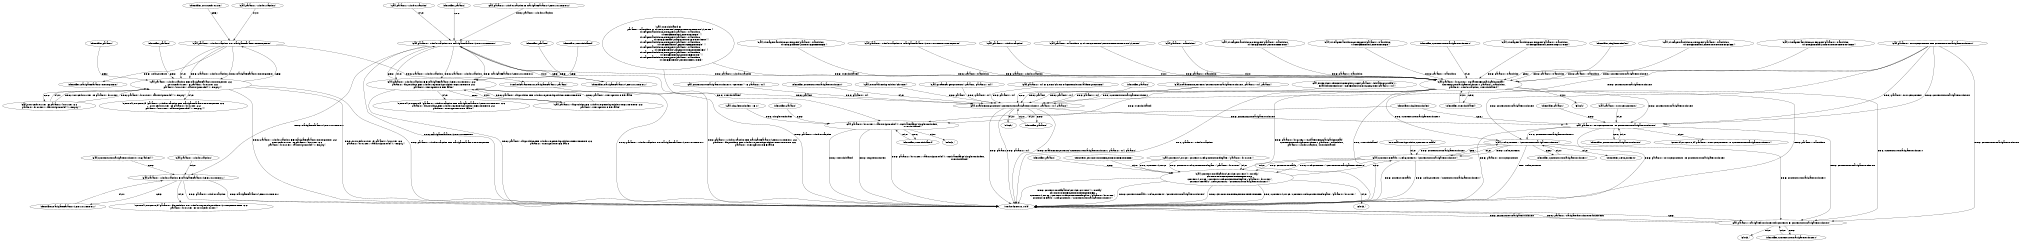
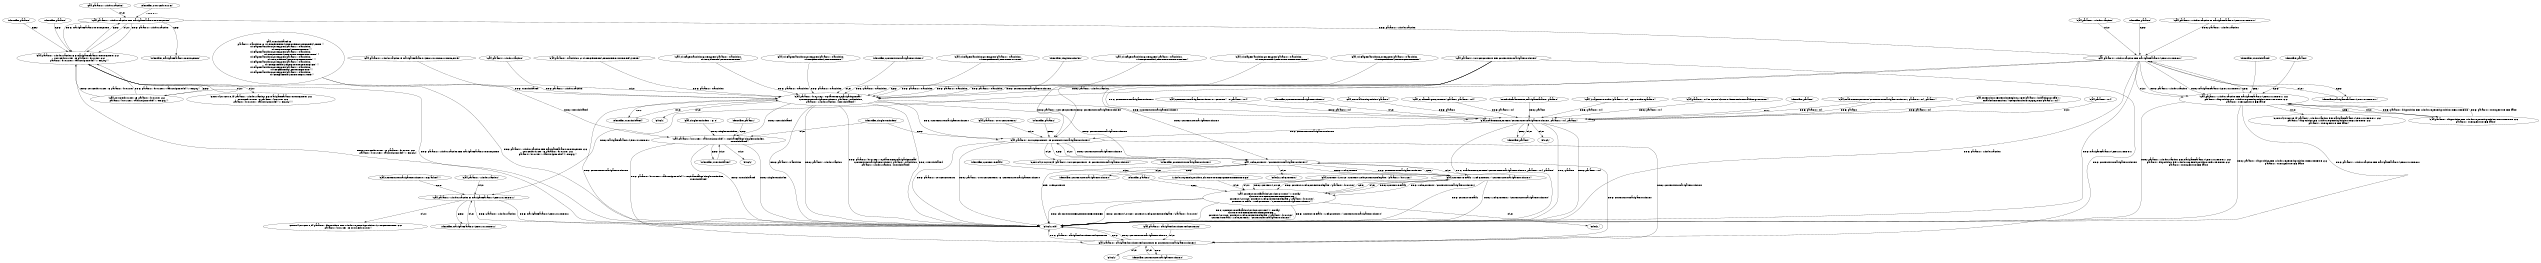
edge "(Identifier,source_browser)" -> "(Call,params->window_action == NavigateParams::NO_ACTION)": label "CFG: " -> "WINDOW: "
node "(Call,params->transition)": removed
edge "(Call,params->window_action == NavigateParams::NO_ACTION)" -> "(MethodParameterIn,NavigateParams* params)": now "(Call,params->window_action == NavigateParams::NO_ACTION)" -> "(Call,params->window_action == NavigateParams::SHOW_WINDOW)"
edge "(Call,params->window_action == NavigateParams::NO_ACTION)" -> "(Identifier,NavigateParams::NO_ACTION)": label "DDG: WebContents" -> "CFG: "
node "(Call,NormalizeDisposition(chrome))": label "(Call,NormalizeDisposition(chrome))" -> "(Call,NormalizeDisposition(params))"
node "(Call,SwapInPrerender(params->url, &prerender_params))": added
node "(Call,params->url)": added
node "(NormalizeDisposition,content::Details)": label "(NormalizeDisposition,content::Details)" -> "(Identifier,content::Details)"
node "(Identifier,chrome::NOTIFICATION_TAB_ADDED)": label "(Identifier,chrome::NOTIFICATION_TAB_ADDED)" -> "(WindowOpenDisposition,chrome::NOTIFICATION_TAB_ADDED)"
node "(Identifier,WebContents)": label "(Identifier,WebContents)" -> "(Block,WebContents)"
node "(MethodReturn,void)": label "(MethodReturn,void)" -> "(Block,void)"
node "(Call,params->navigated_or_inserted_contents)": added
